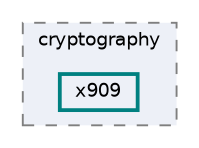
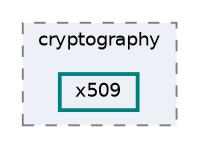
node "x909": label "x909" -> "x509"
